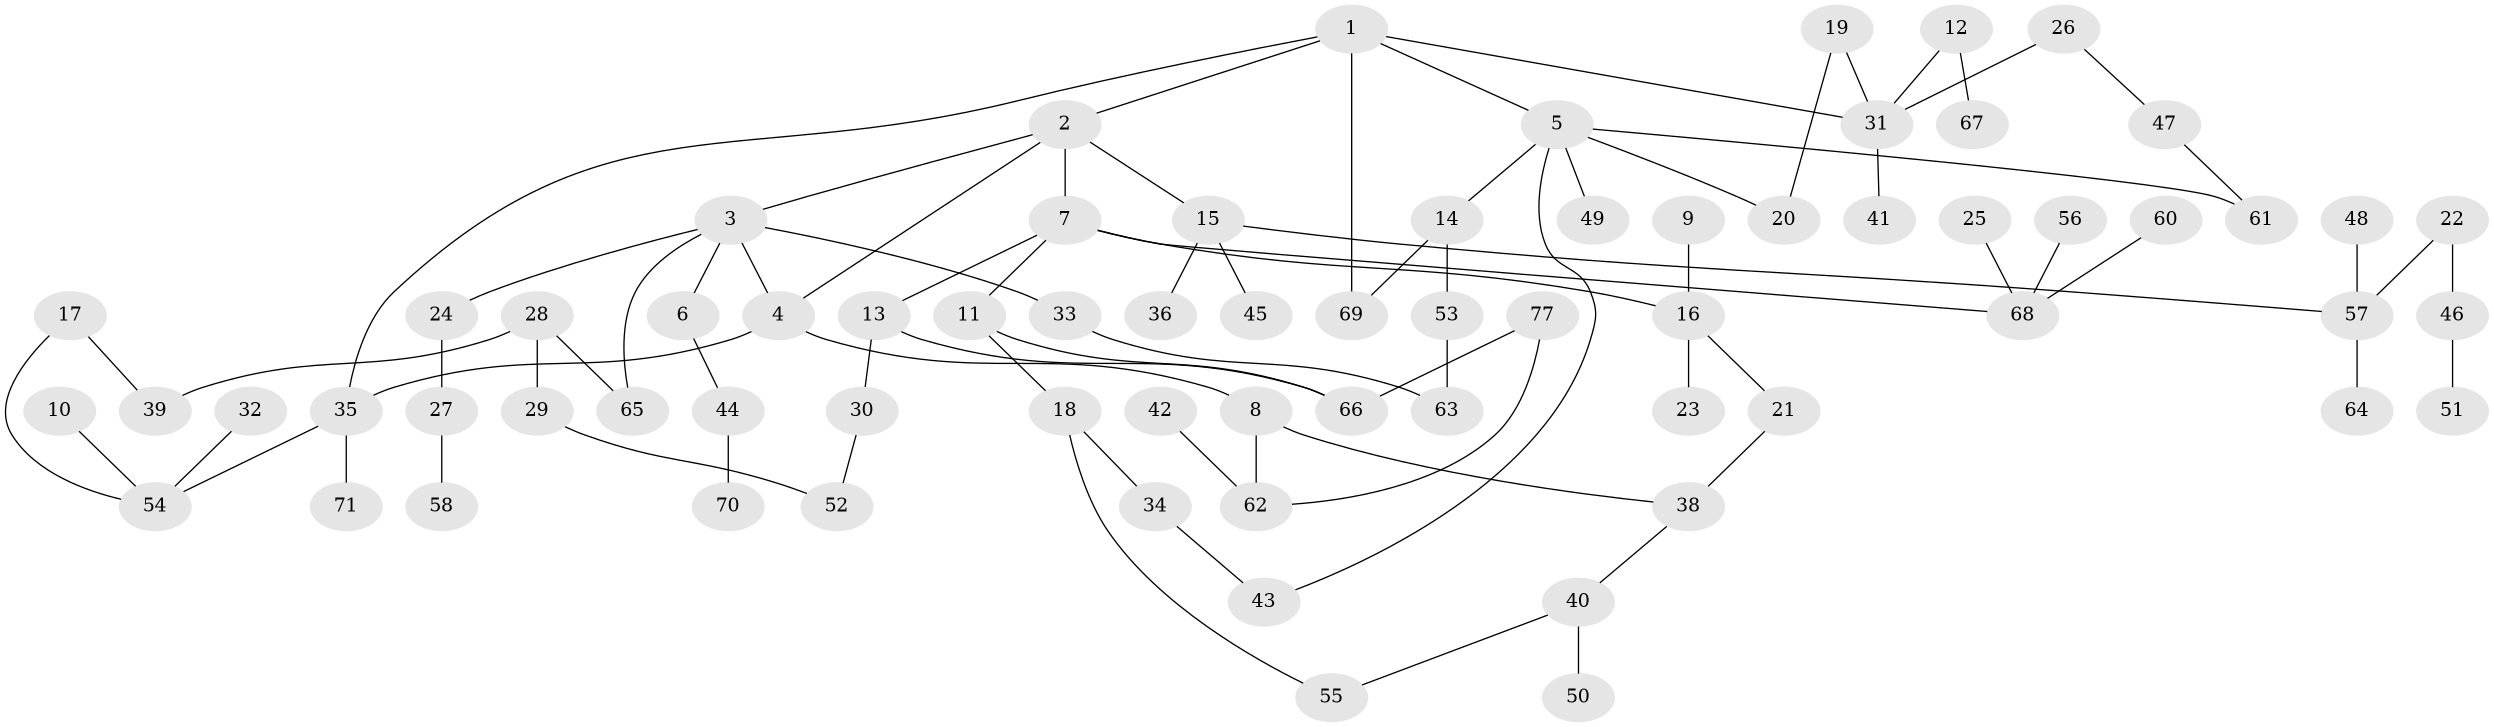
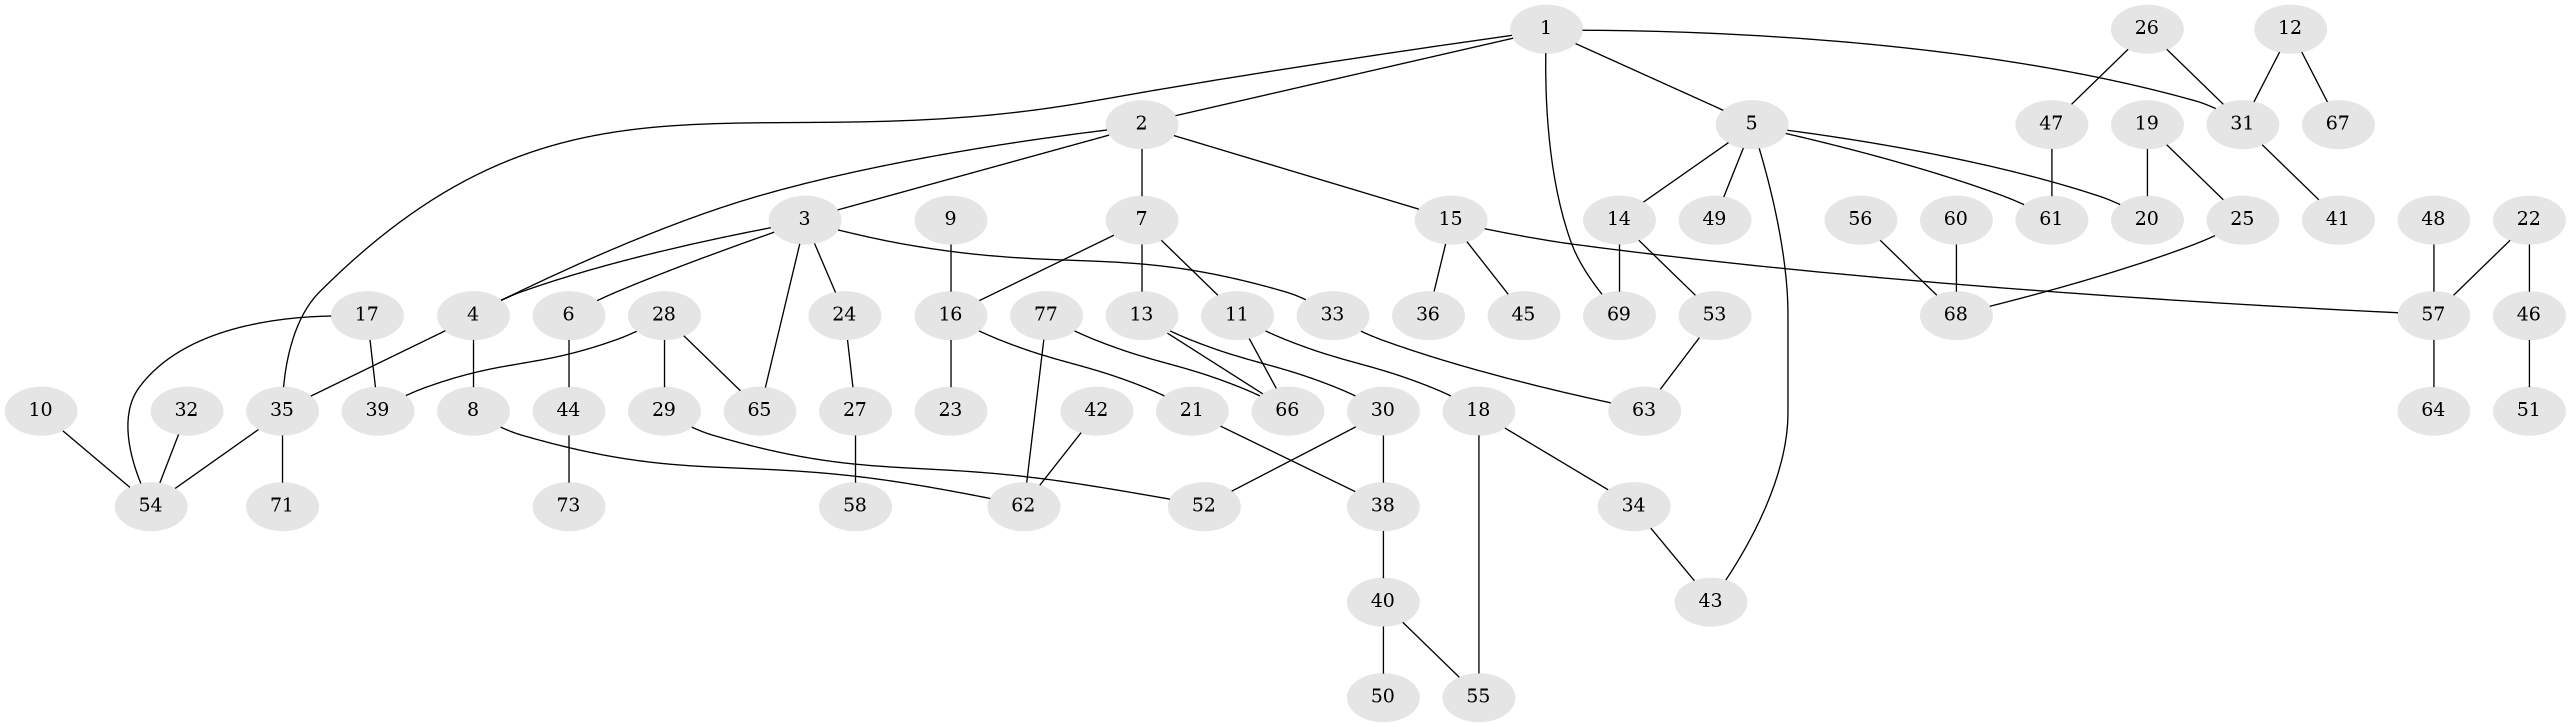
edge "19" -- "31": now "19" -- "25"
edge "7" -- "68": removed
edge "8" -- "38": now "30" -- "38"
node "70": label "70" -> "73"
